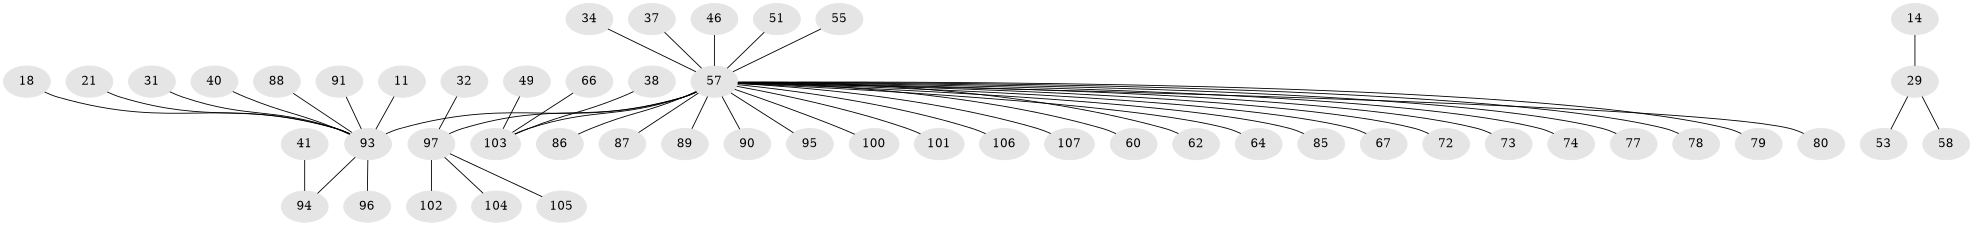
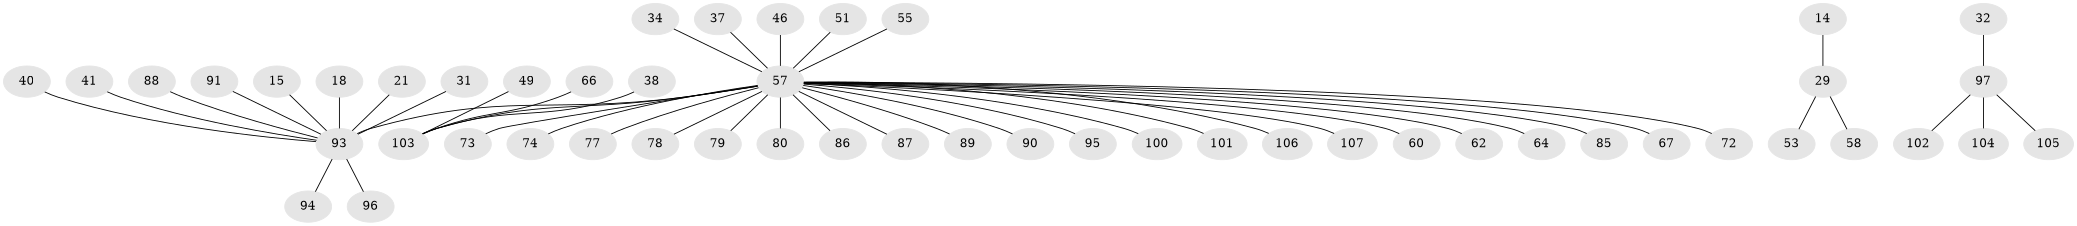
node "11": label "11" -> "15"
edge "57" -- "97": removed
edge "41" -- "94": now "41" -- "93"
